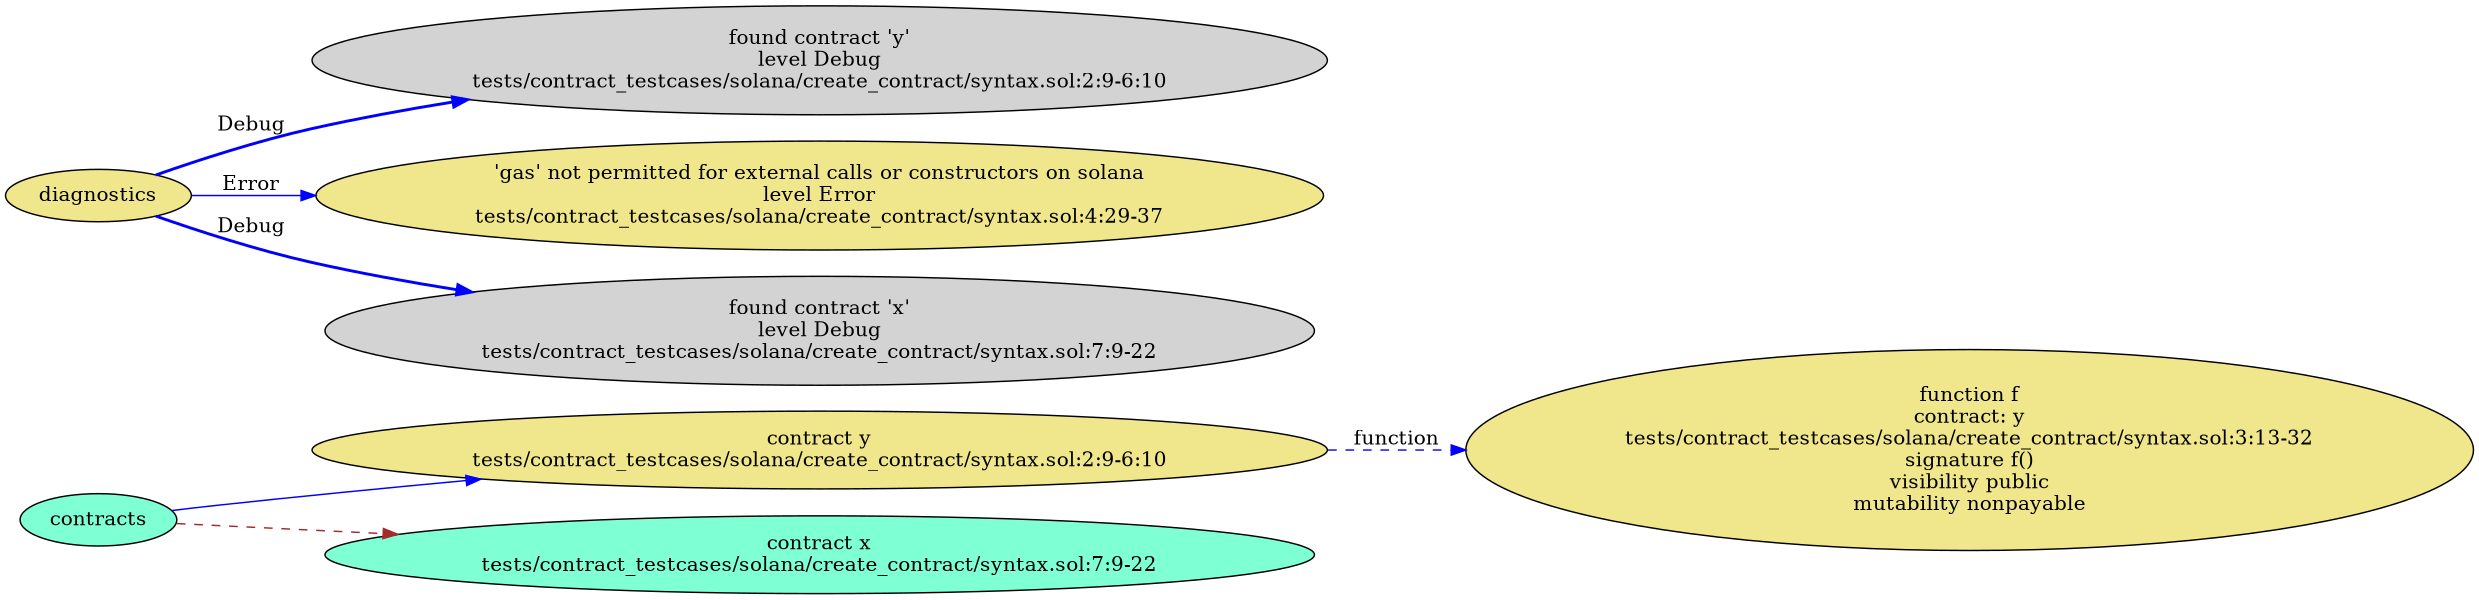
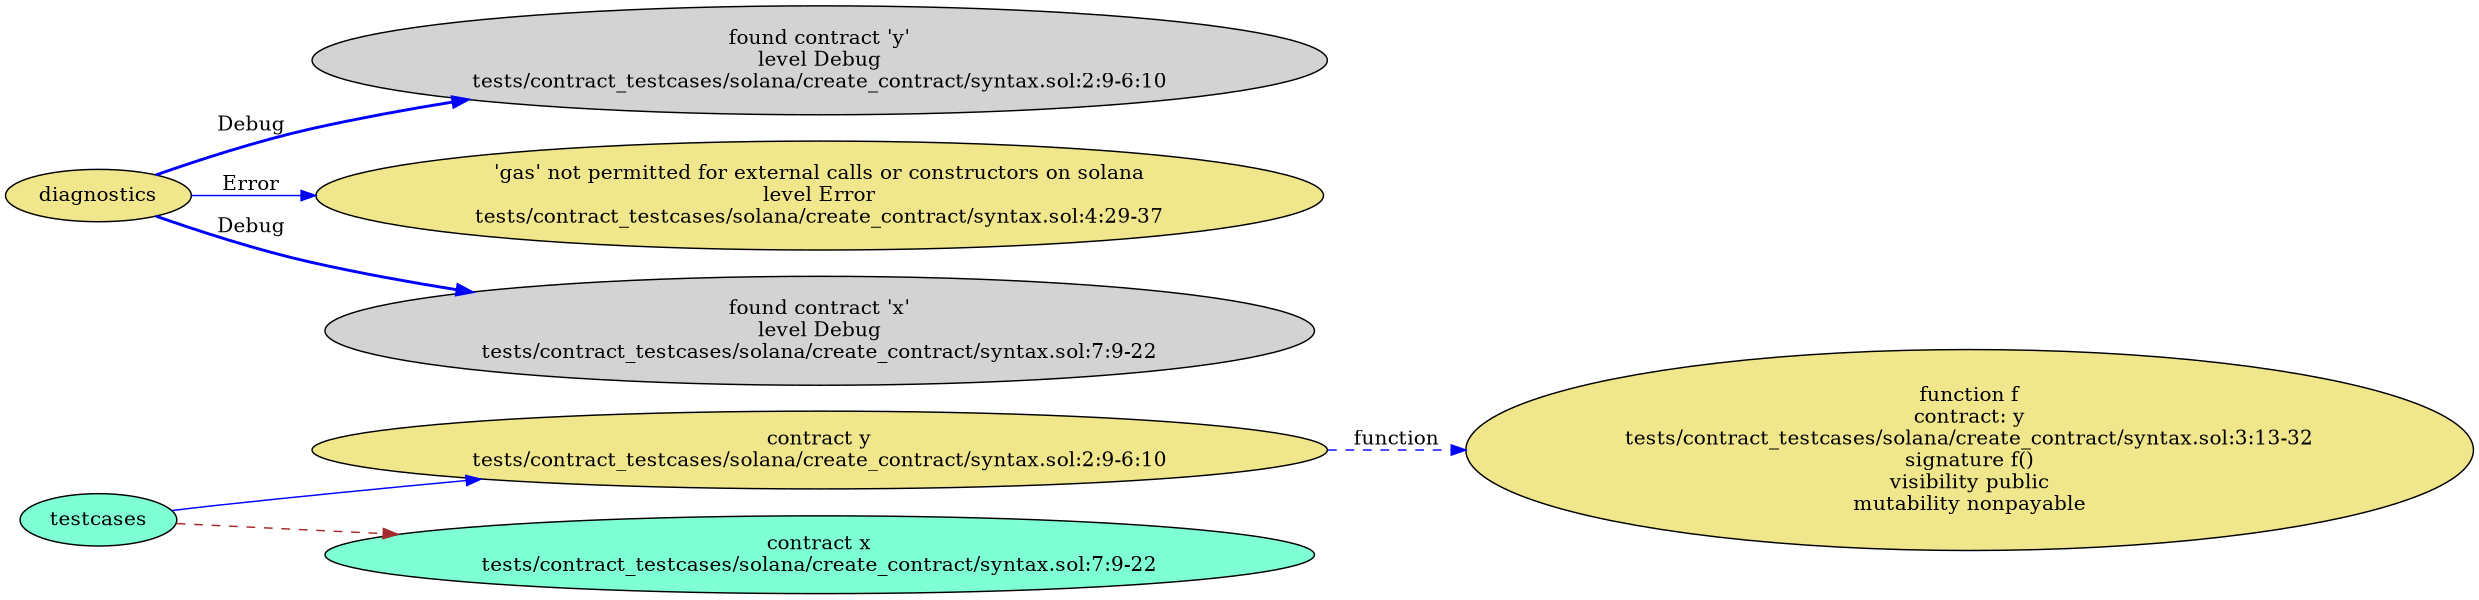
node "contracts": label "contracts" -> "testcases"
